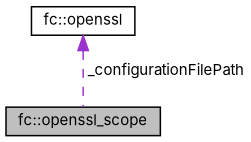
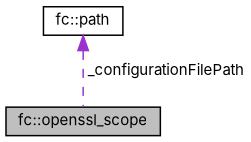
node "fc::openssl": label "fc::openssl" -> "fc::path"
